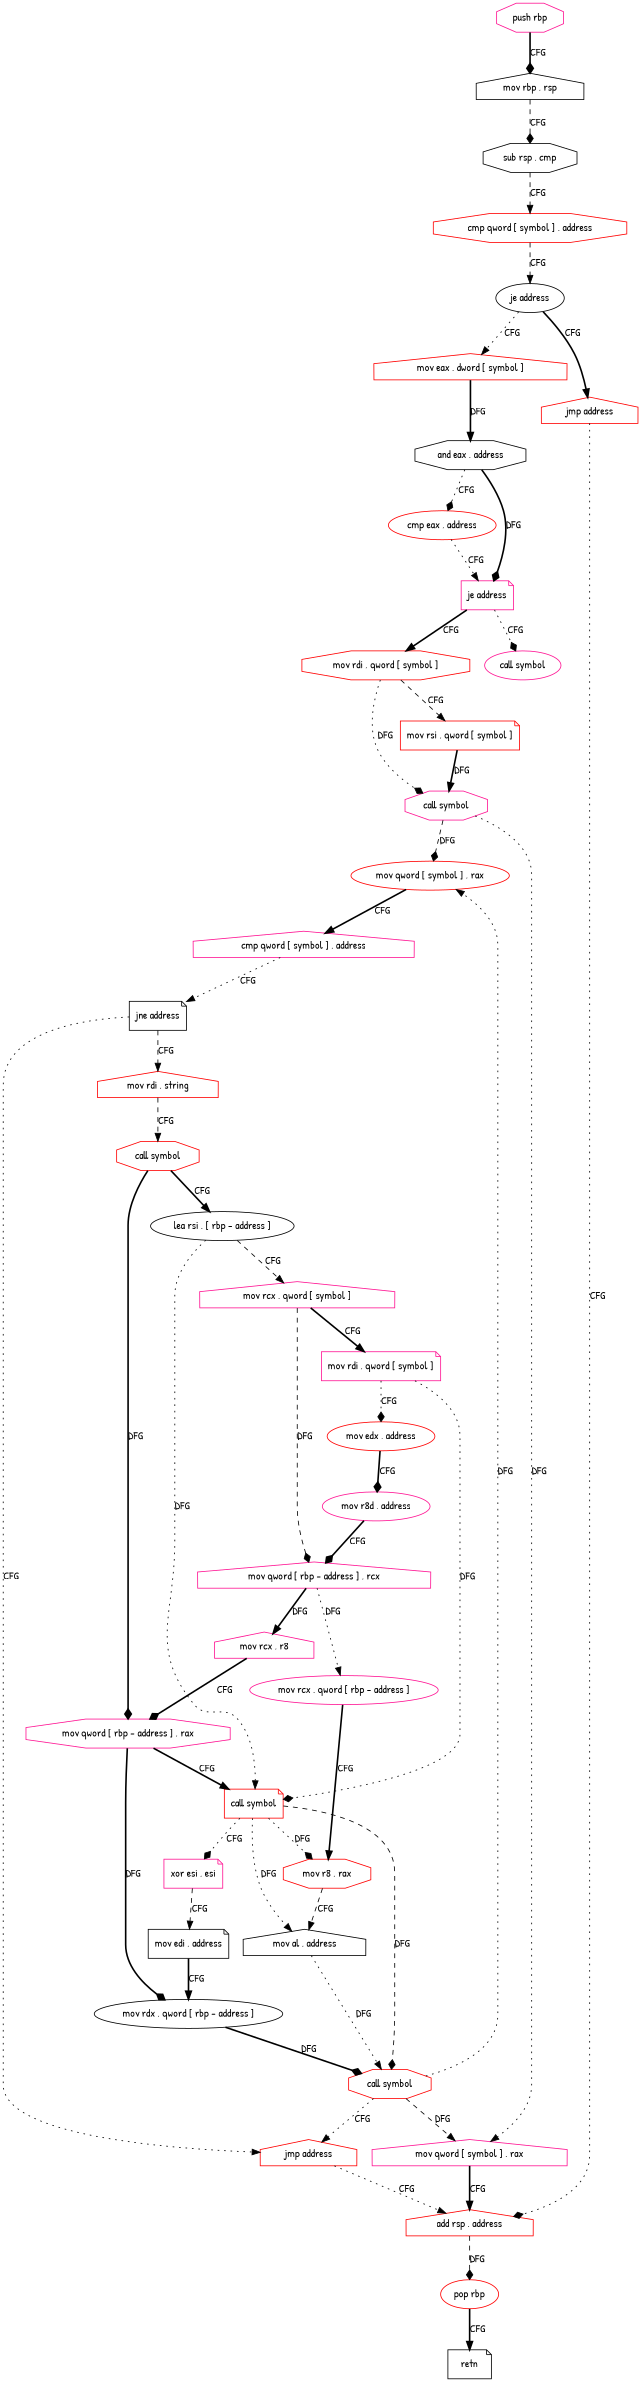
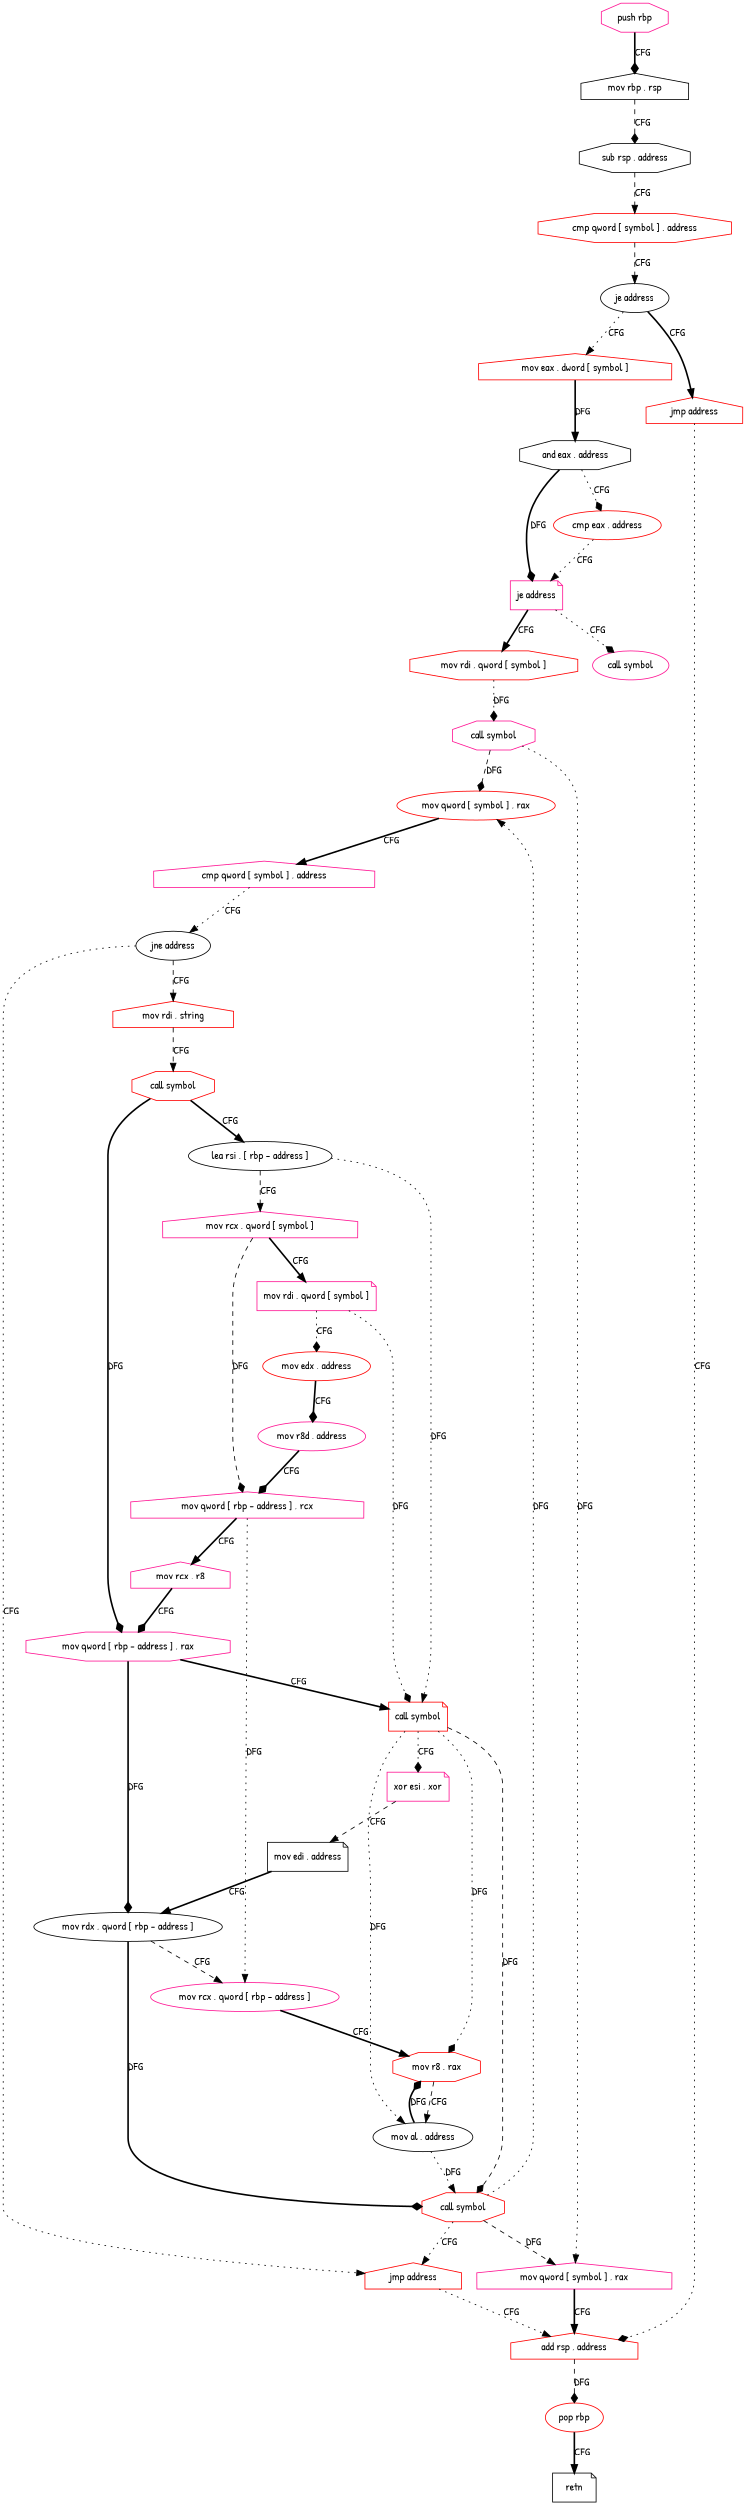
node "sub rsp , cmp": label "sub rsp , cmp" -> "sub rsp , address"
node "mov rsi , qword [ symbol ]": removed
node "jne address": shape note -> ellipse
edge "mov qword [ rbp - address ] , rcx" -> "mov rcx , r8": label "DFG" -> "CFG"
node "xor esi , esi": label "xor esi , esi" -> "xor esi , xor"
node "mov al , address": shape house -> ellipse
edge "mov rdx , qword [ rbp - address ]" -> "mov rcx , qword [ rbp - address ]": added, label "CFG"
edge "mov al , address" -> "mov r8 , rax": added, label "DFG"
